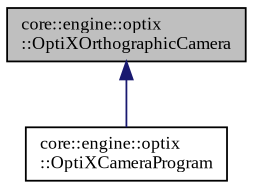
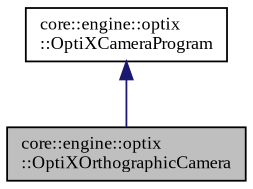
edge "core::engine::optix ::OptiXCameraProgram" -> "core::engine::optix ::OptiXOrthographicCamera": reversed
